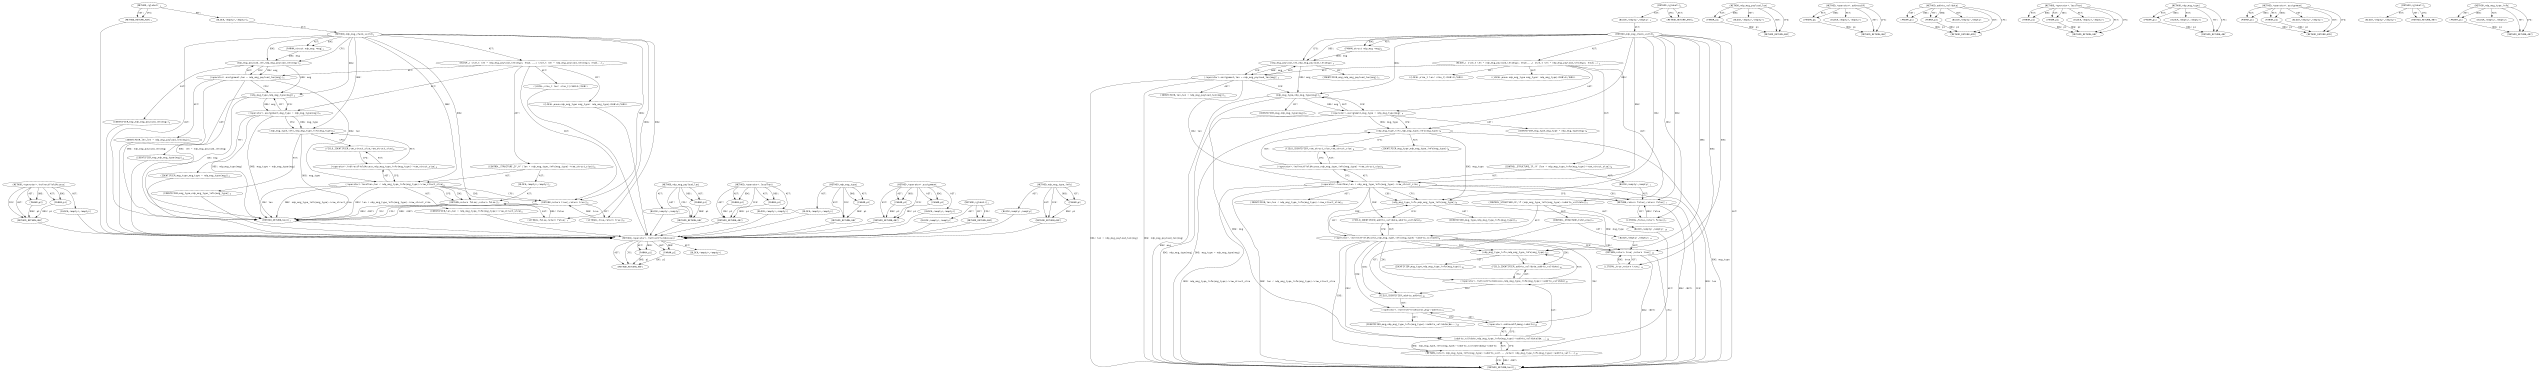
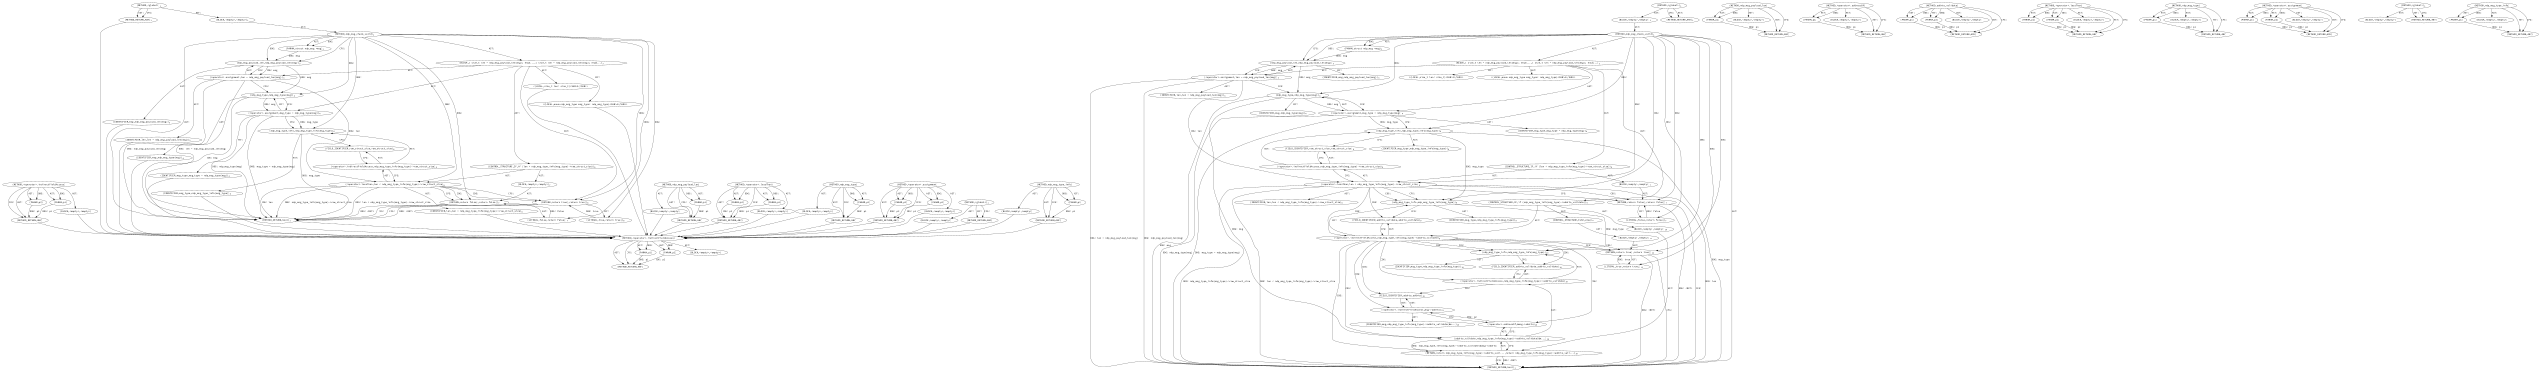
edge "(CONTROL_STRUCTURE,ELSE,else)" -> "(FIELD_IDENTIFIER,addrto,addrto)": now "(<operator>.indirectFieldAccess,msg->addrto)" -> "(FIELD_IDENTIFIER,addrto,addrto)"
edge "(<operator>.addressOf,&msg->addrto)" -> "(<operator>.indirectFieldAccess,msg->addrto)": label "AST: " -> "DDG: p2"
